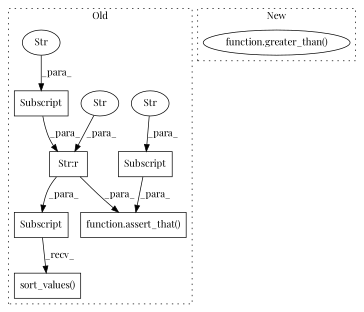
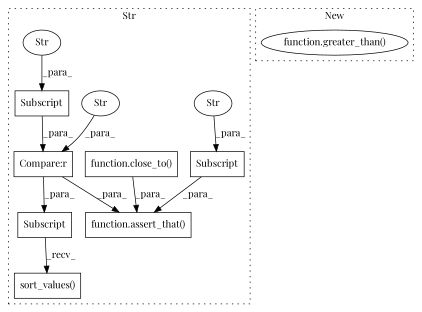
cluster "Old": label "Old" -> "Str"
node "Str:r": label "Str:r" -> "Compare:r"
node "function.close_to()": added
